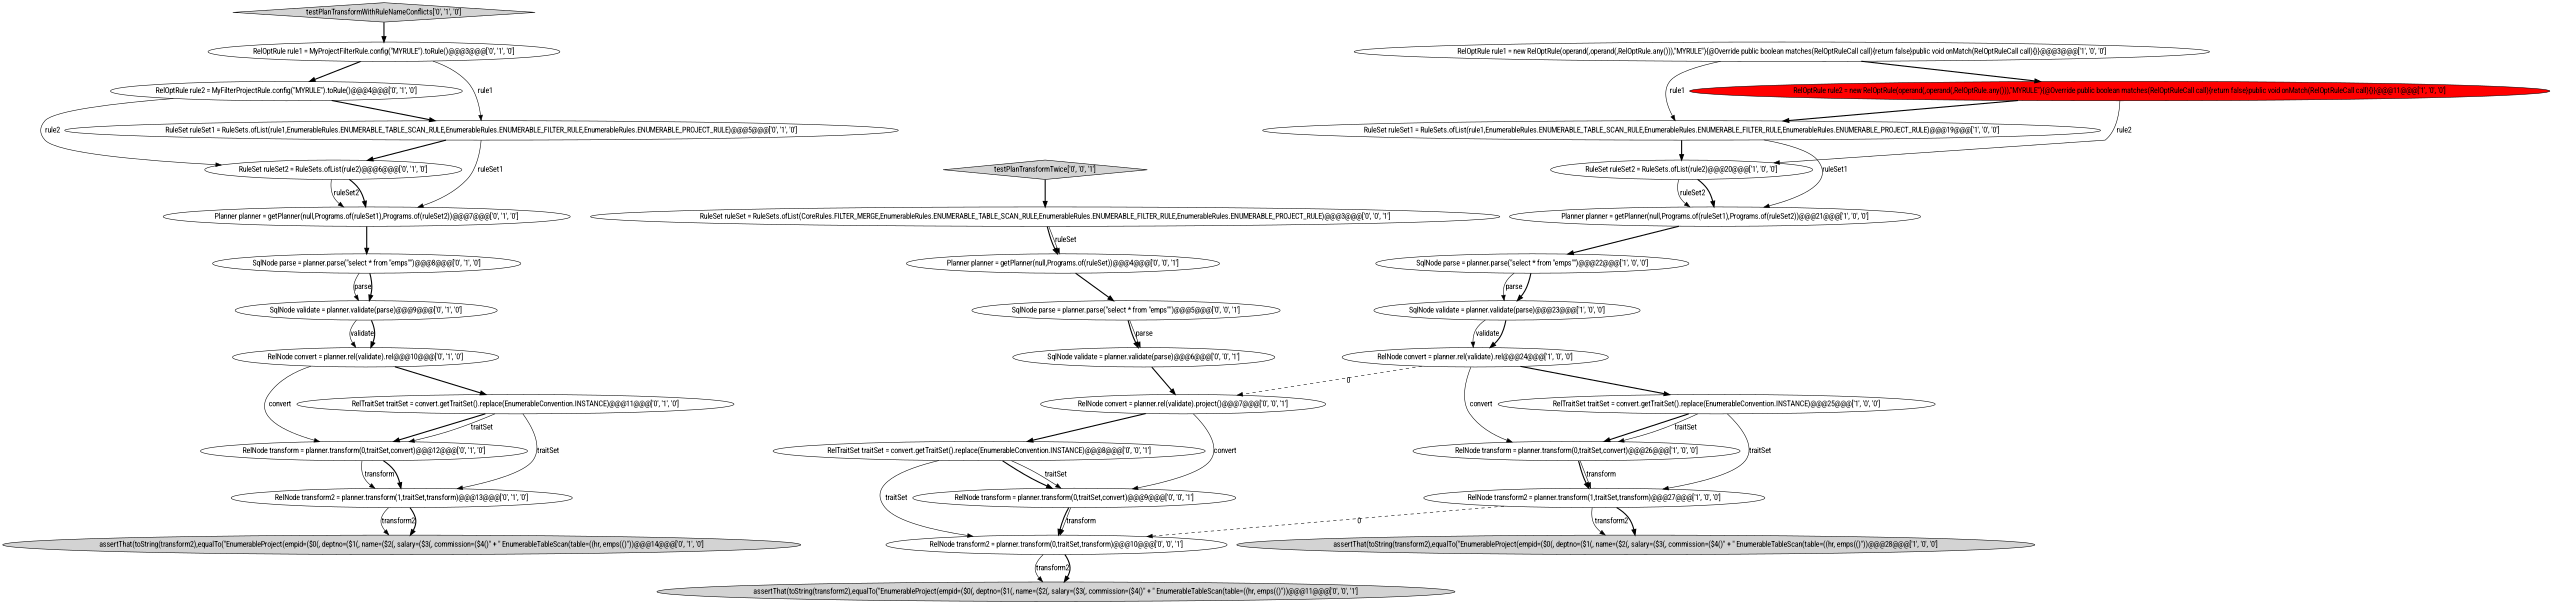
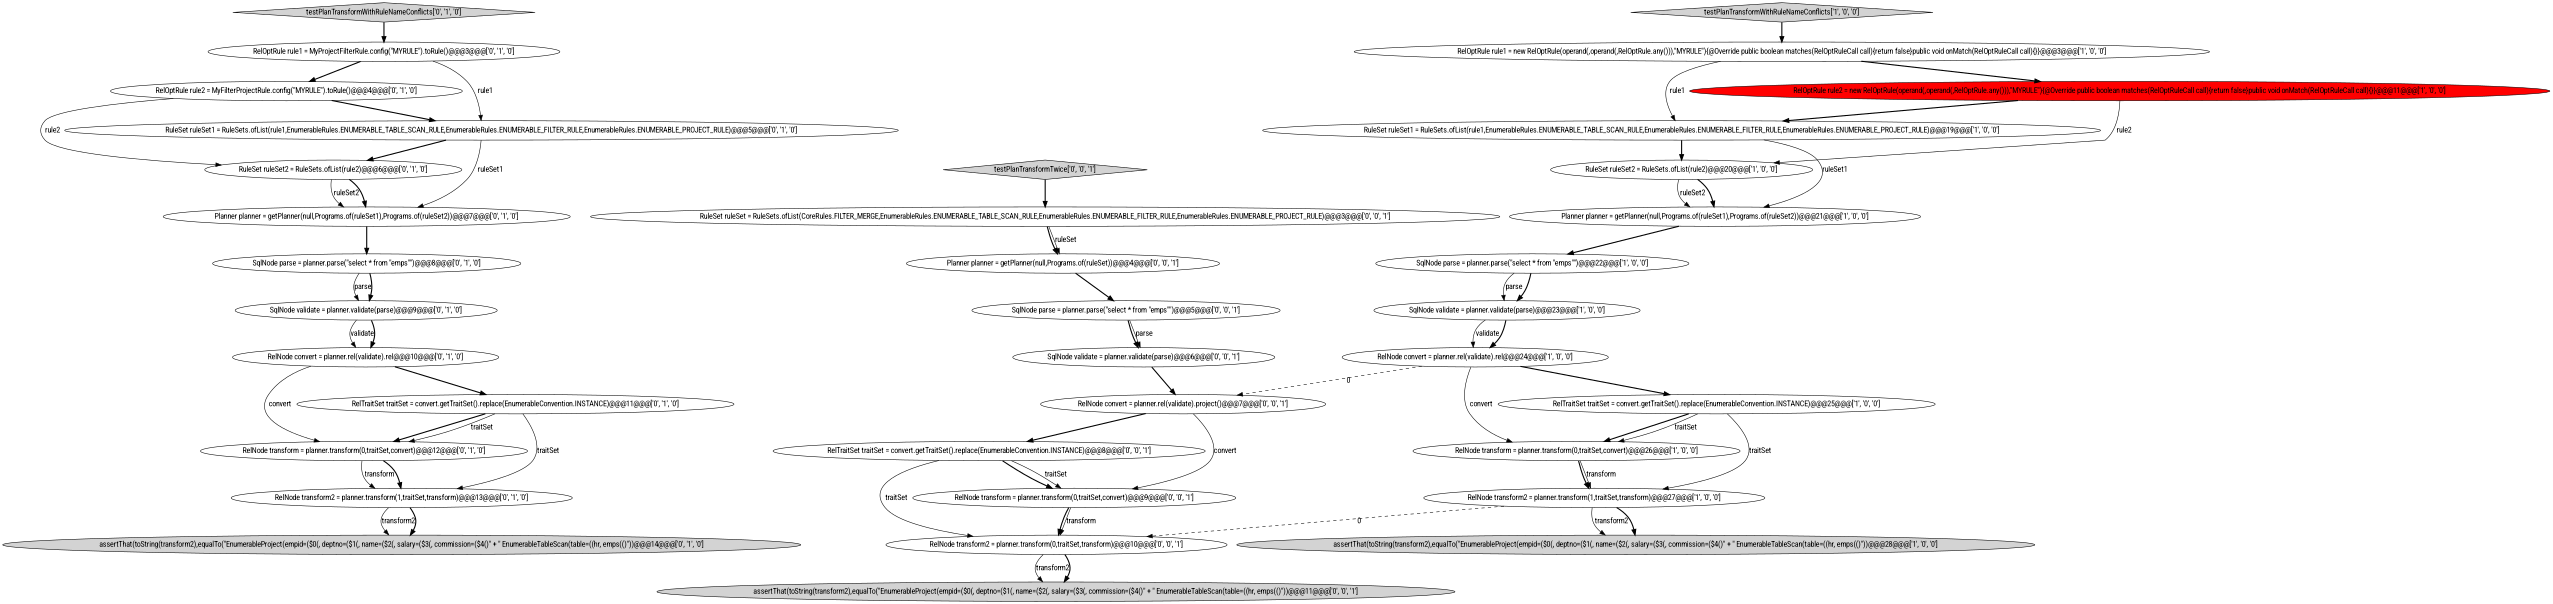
node "testPlanTransformWithRuleNameConflicts['1', '0', '0']": added
